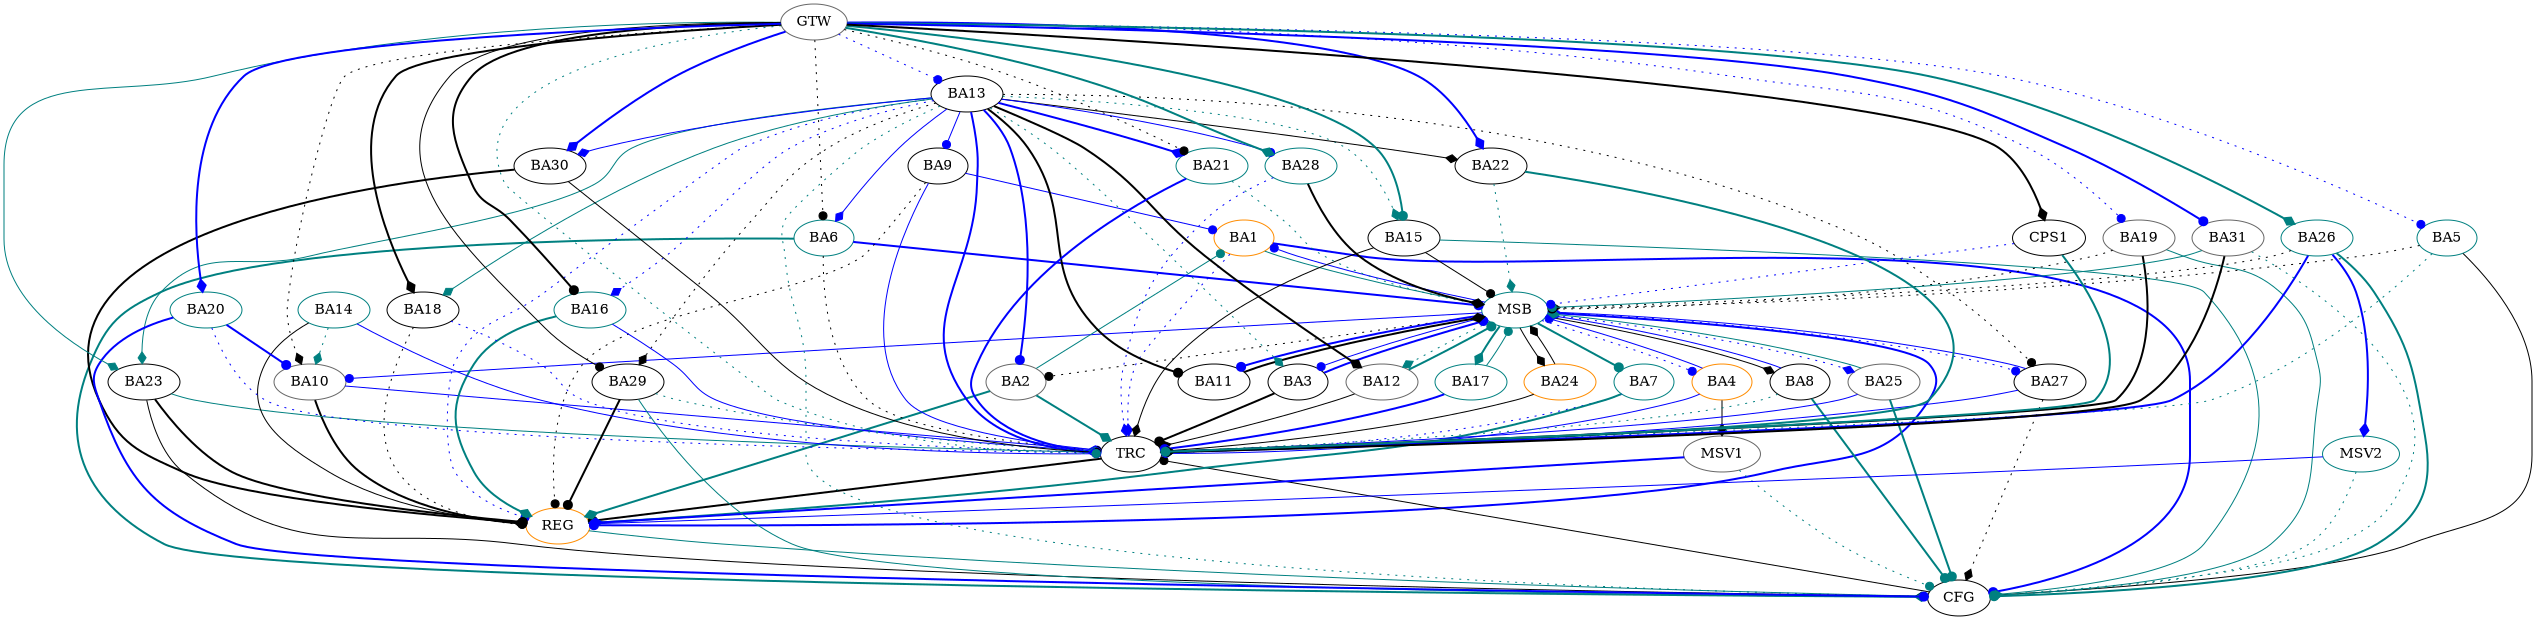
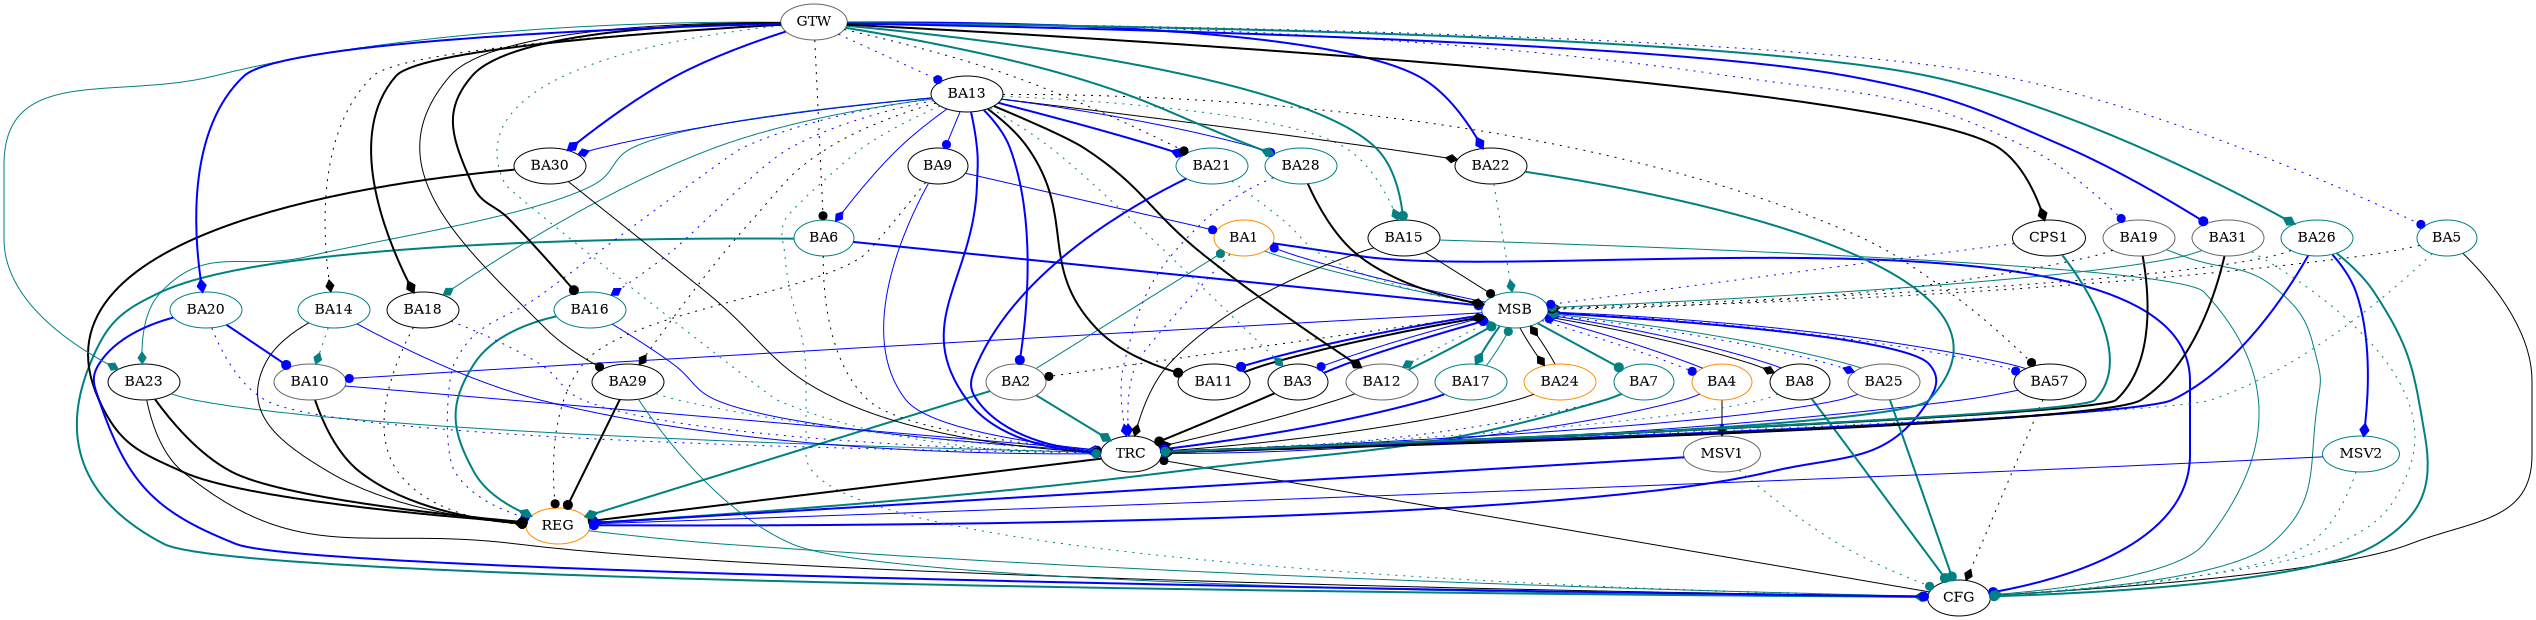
edge "GTW" -> "BA10": now "GTW" -> "BA14"
node "BA27": label "BA27" -> "BA57"
